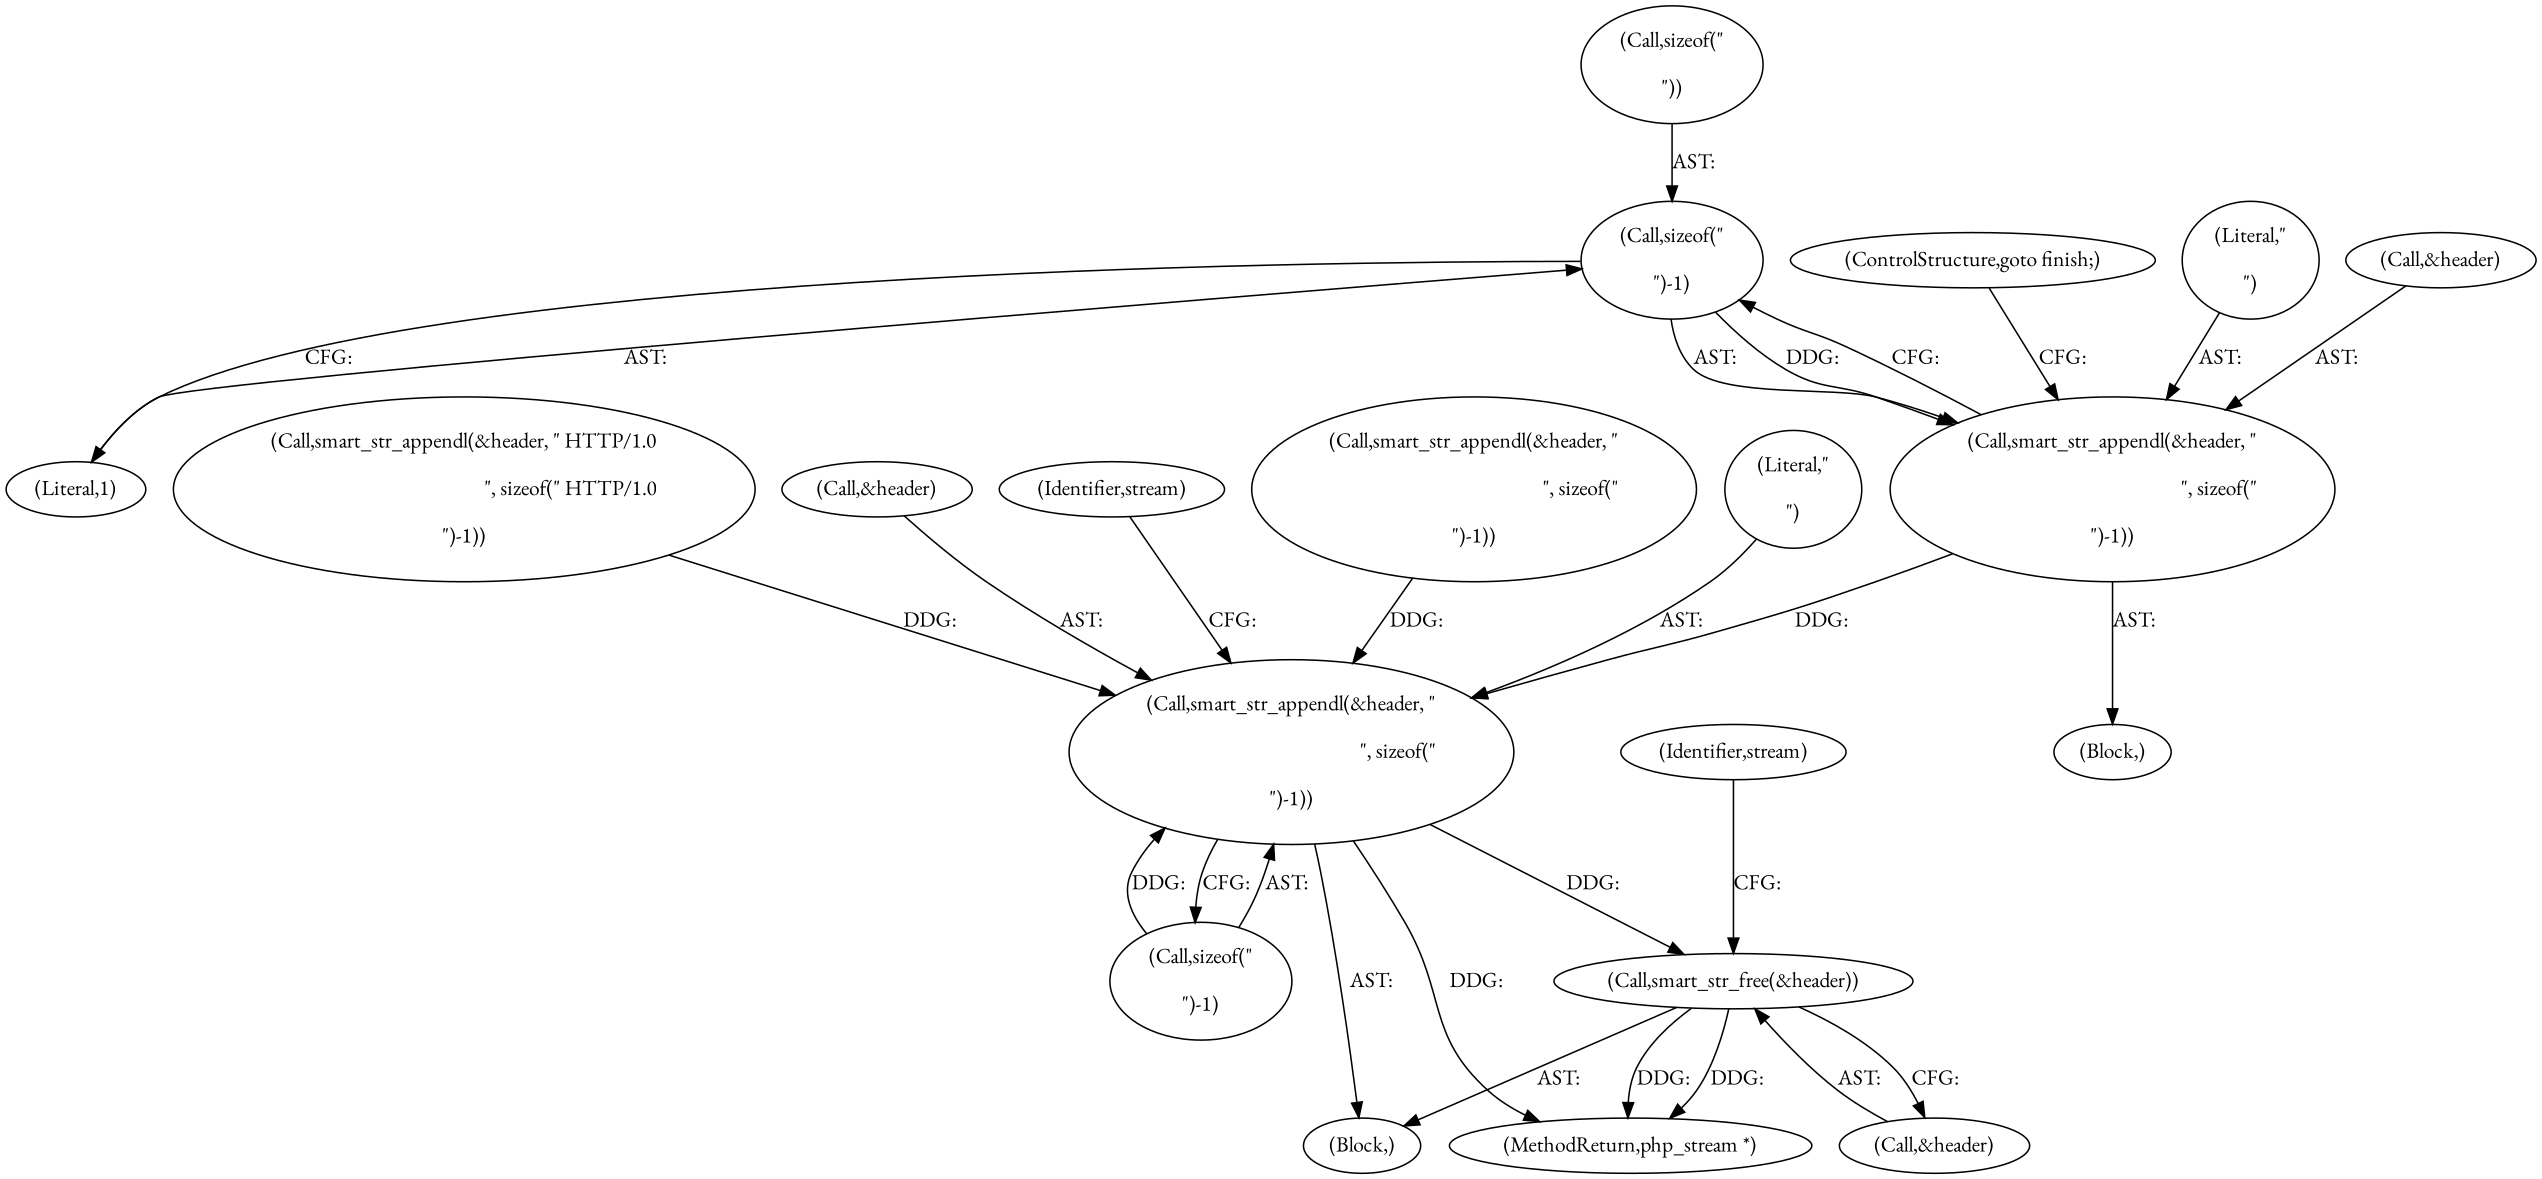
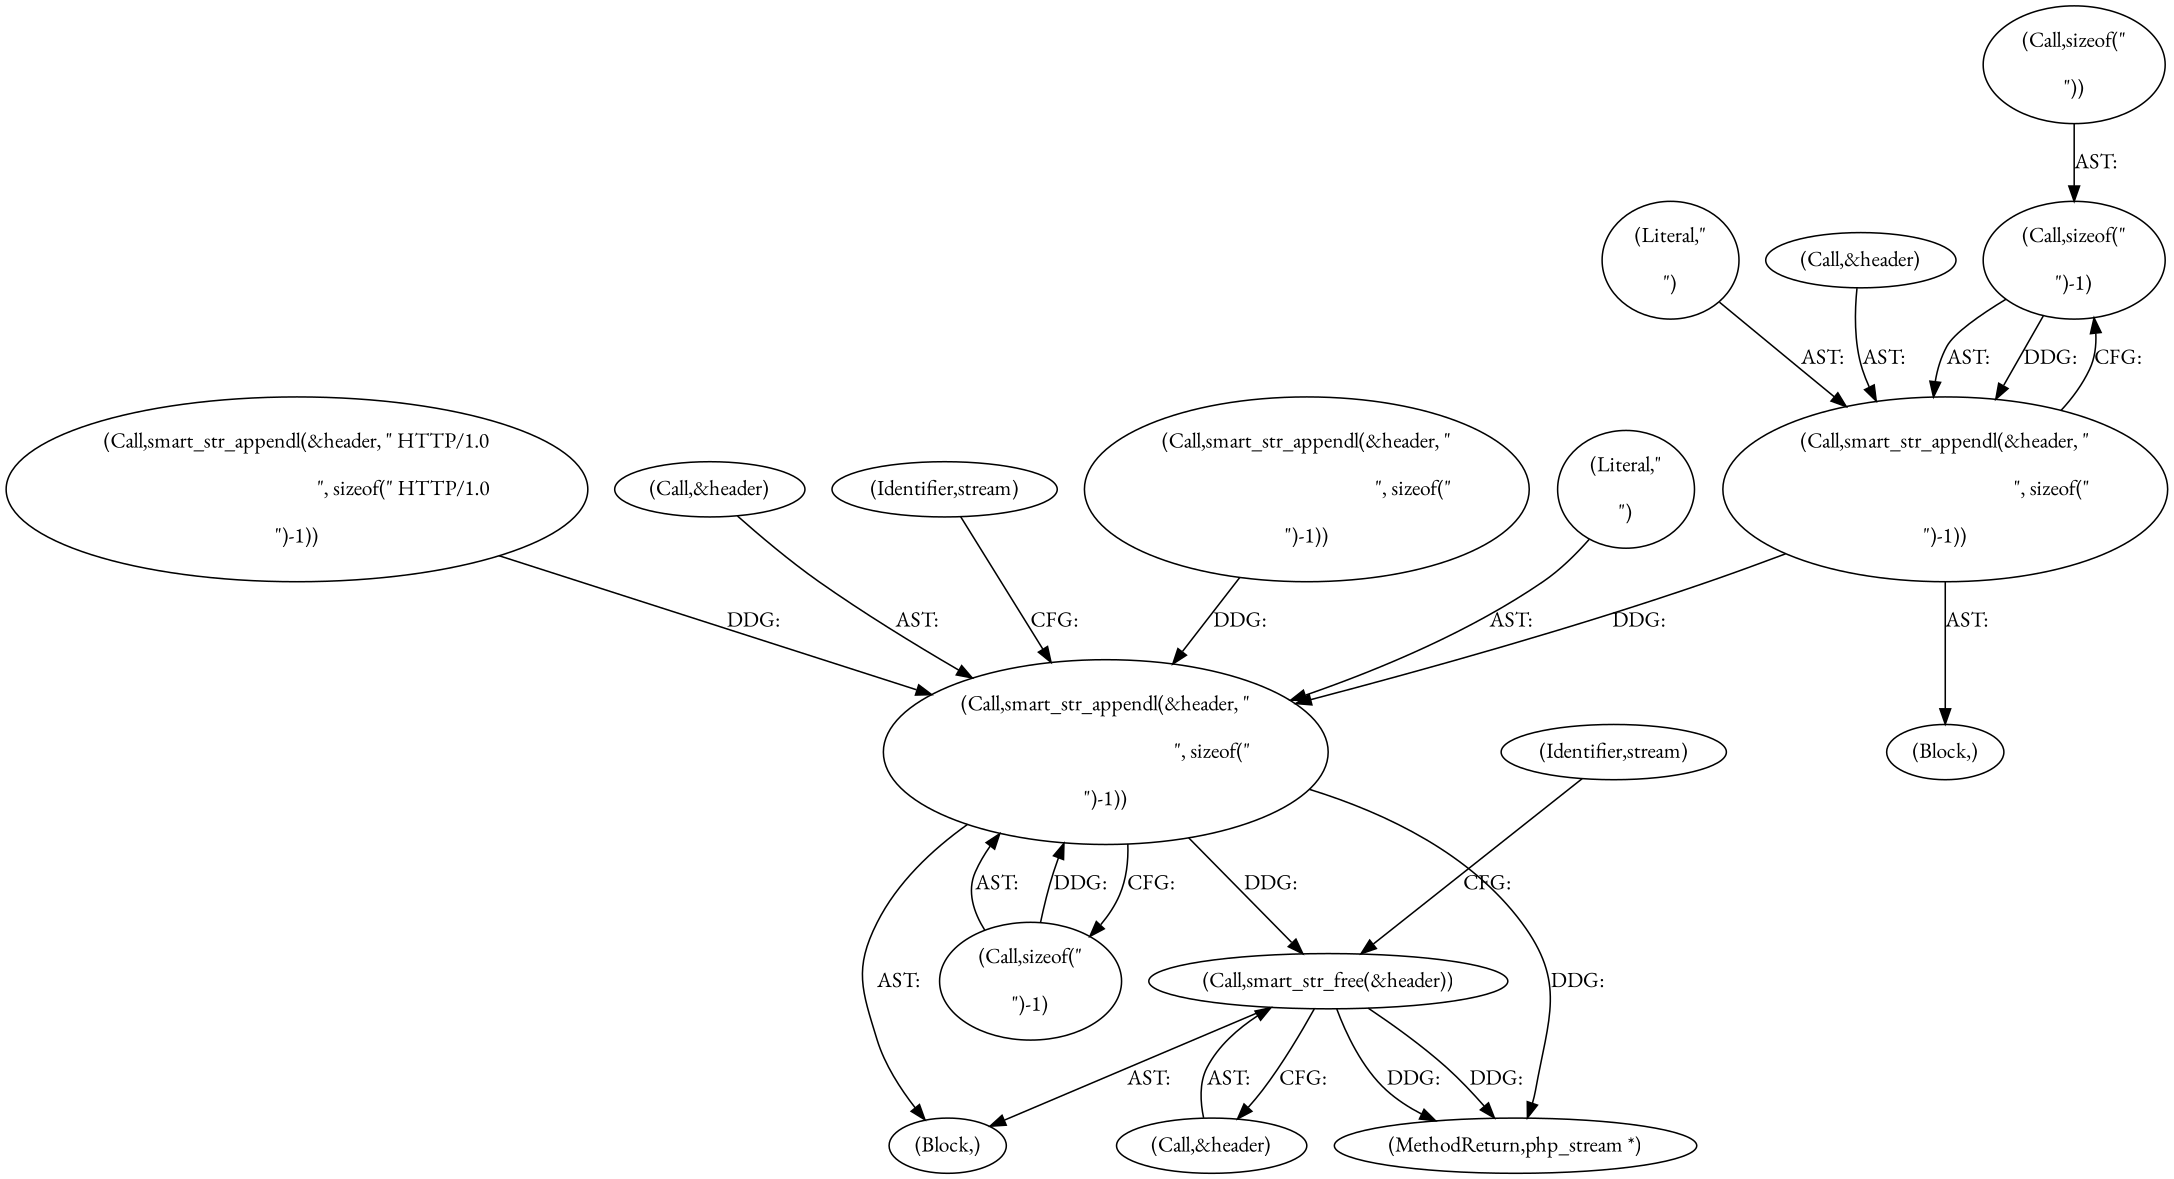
node "(ControlStructure,goto finish;)": removed
node "(Literal,1)": removed
